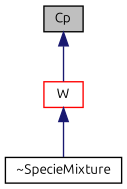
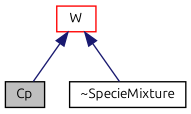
edge "W" -> "Cp": reversed
